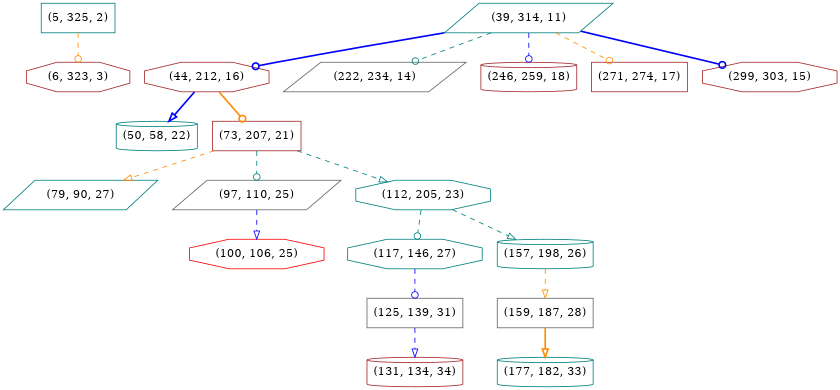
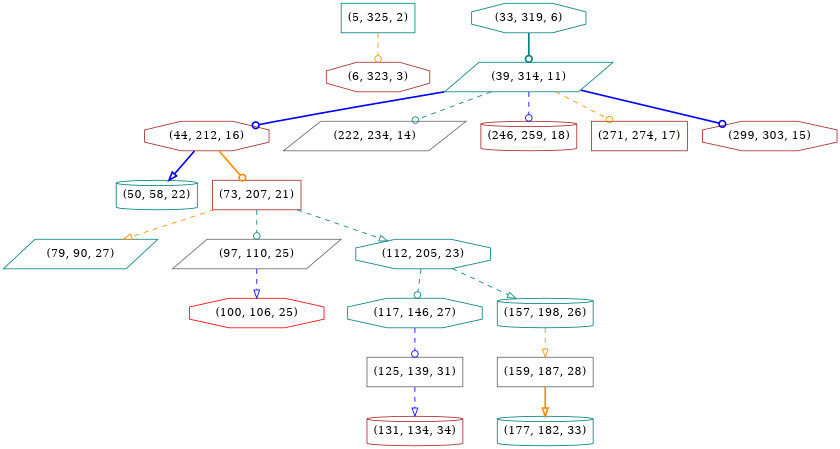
node "(33, 319, 6)": added
